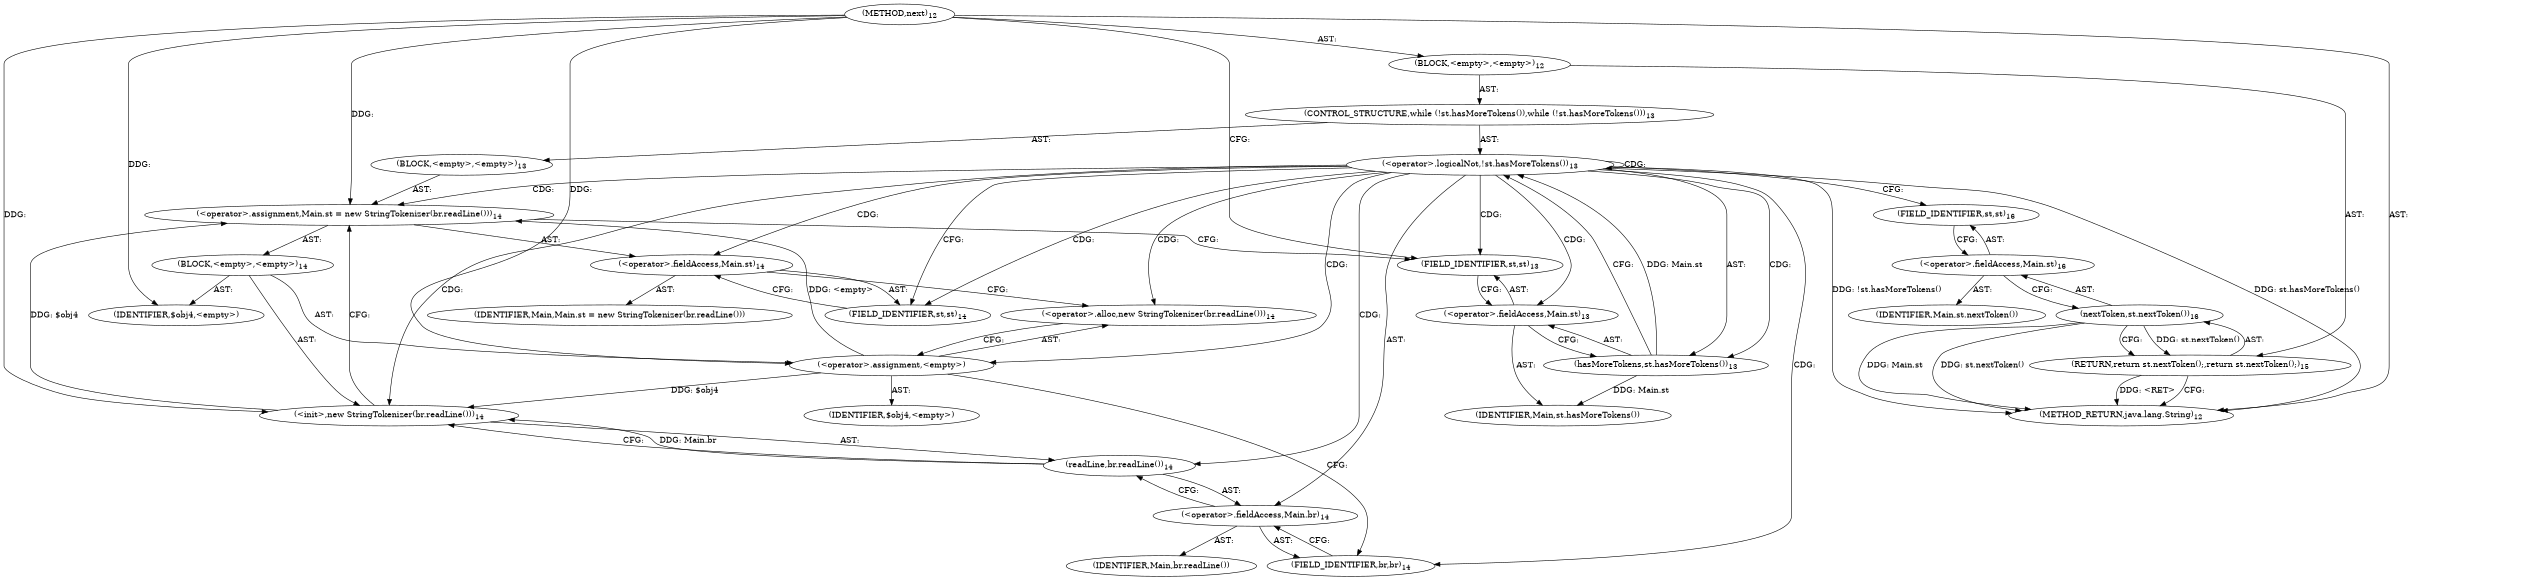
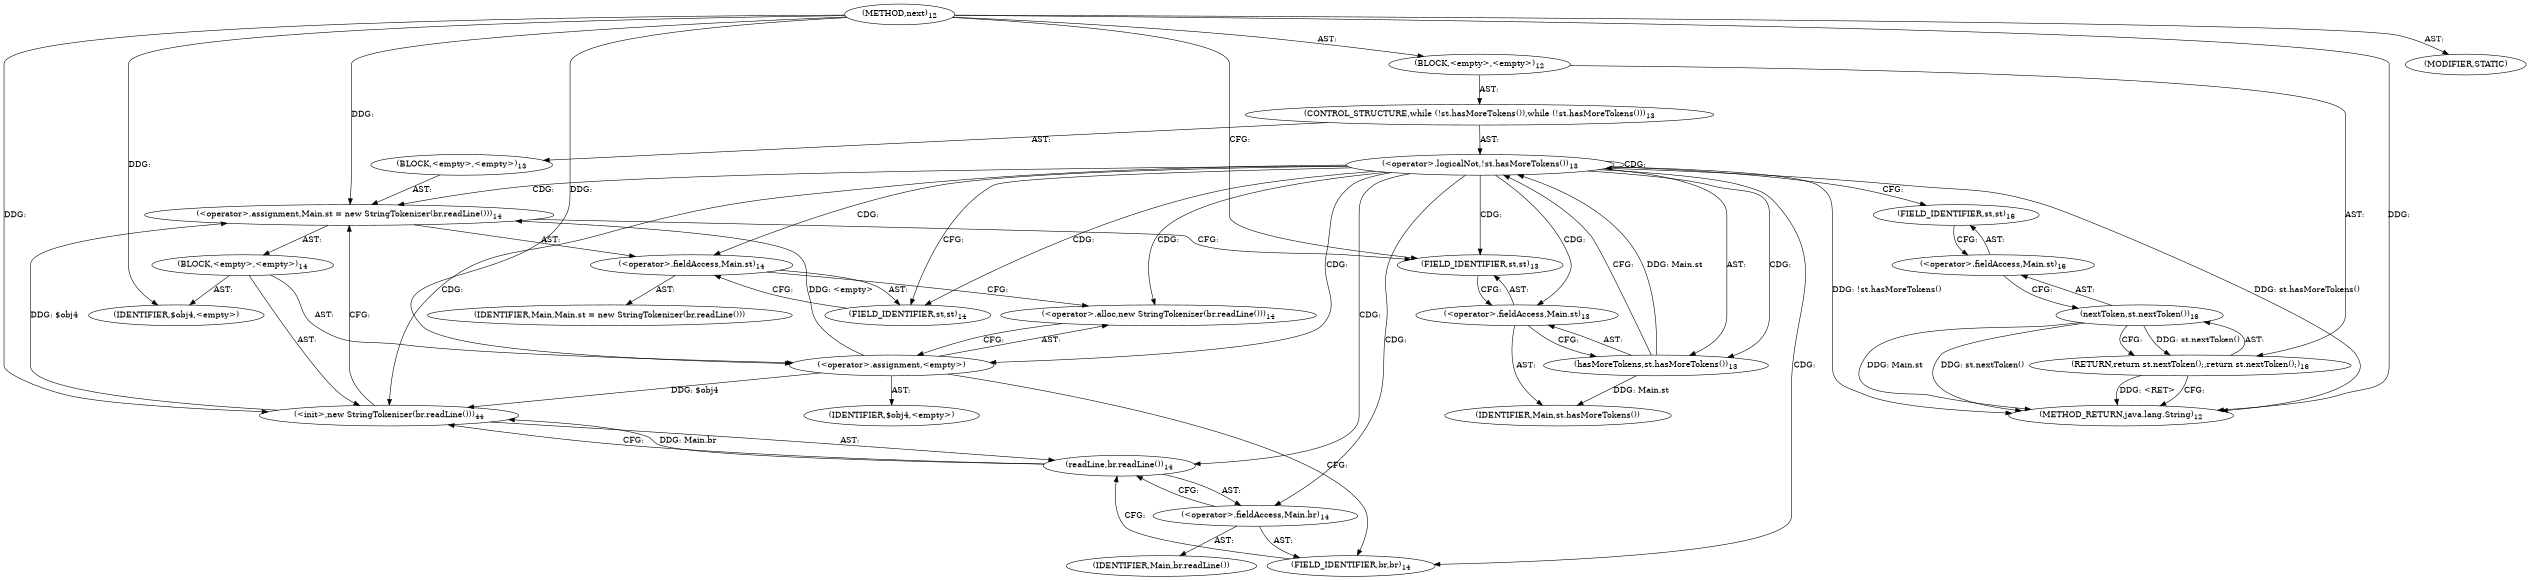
node "(MODIFIER,STATIC)": added
edge "(METHOD,next)" -> "(METHOD_RETURN,java.lang.String)": label "AST: " -> "DDG: "
node "(IDENTIFIER,Main,st.nextToken())": removed
edge "(<operator>.logicalNot,!st.hasMoreTokens())" -> "(<operator>.fieldAccess,Main.br)": label "AST: " -> "CDG: "
node "(RETURN,return st.nextToken();,return st.nextToken();)": text "15" -> "16"
node "(<init>,new StringTokenizer(br.readLine()))": text "14" -> "44"
edge "(FIELD_IDENTIFIER,br,br)" -> "(<operator>.fieldAccess,Main.br)": now "(FIELD_IDENTIFIER,br,br)" -> "(readLine,br.readLine())"
